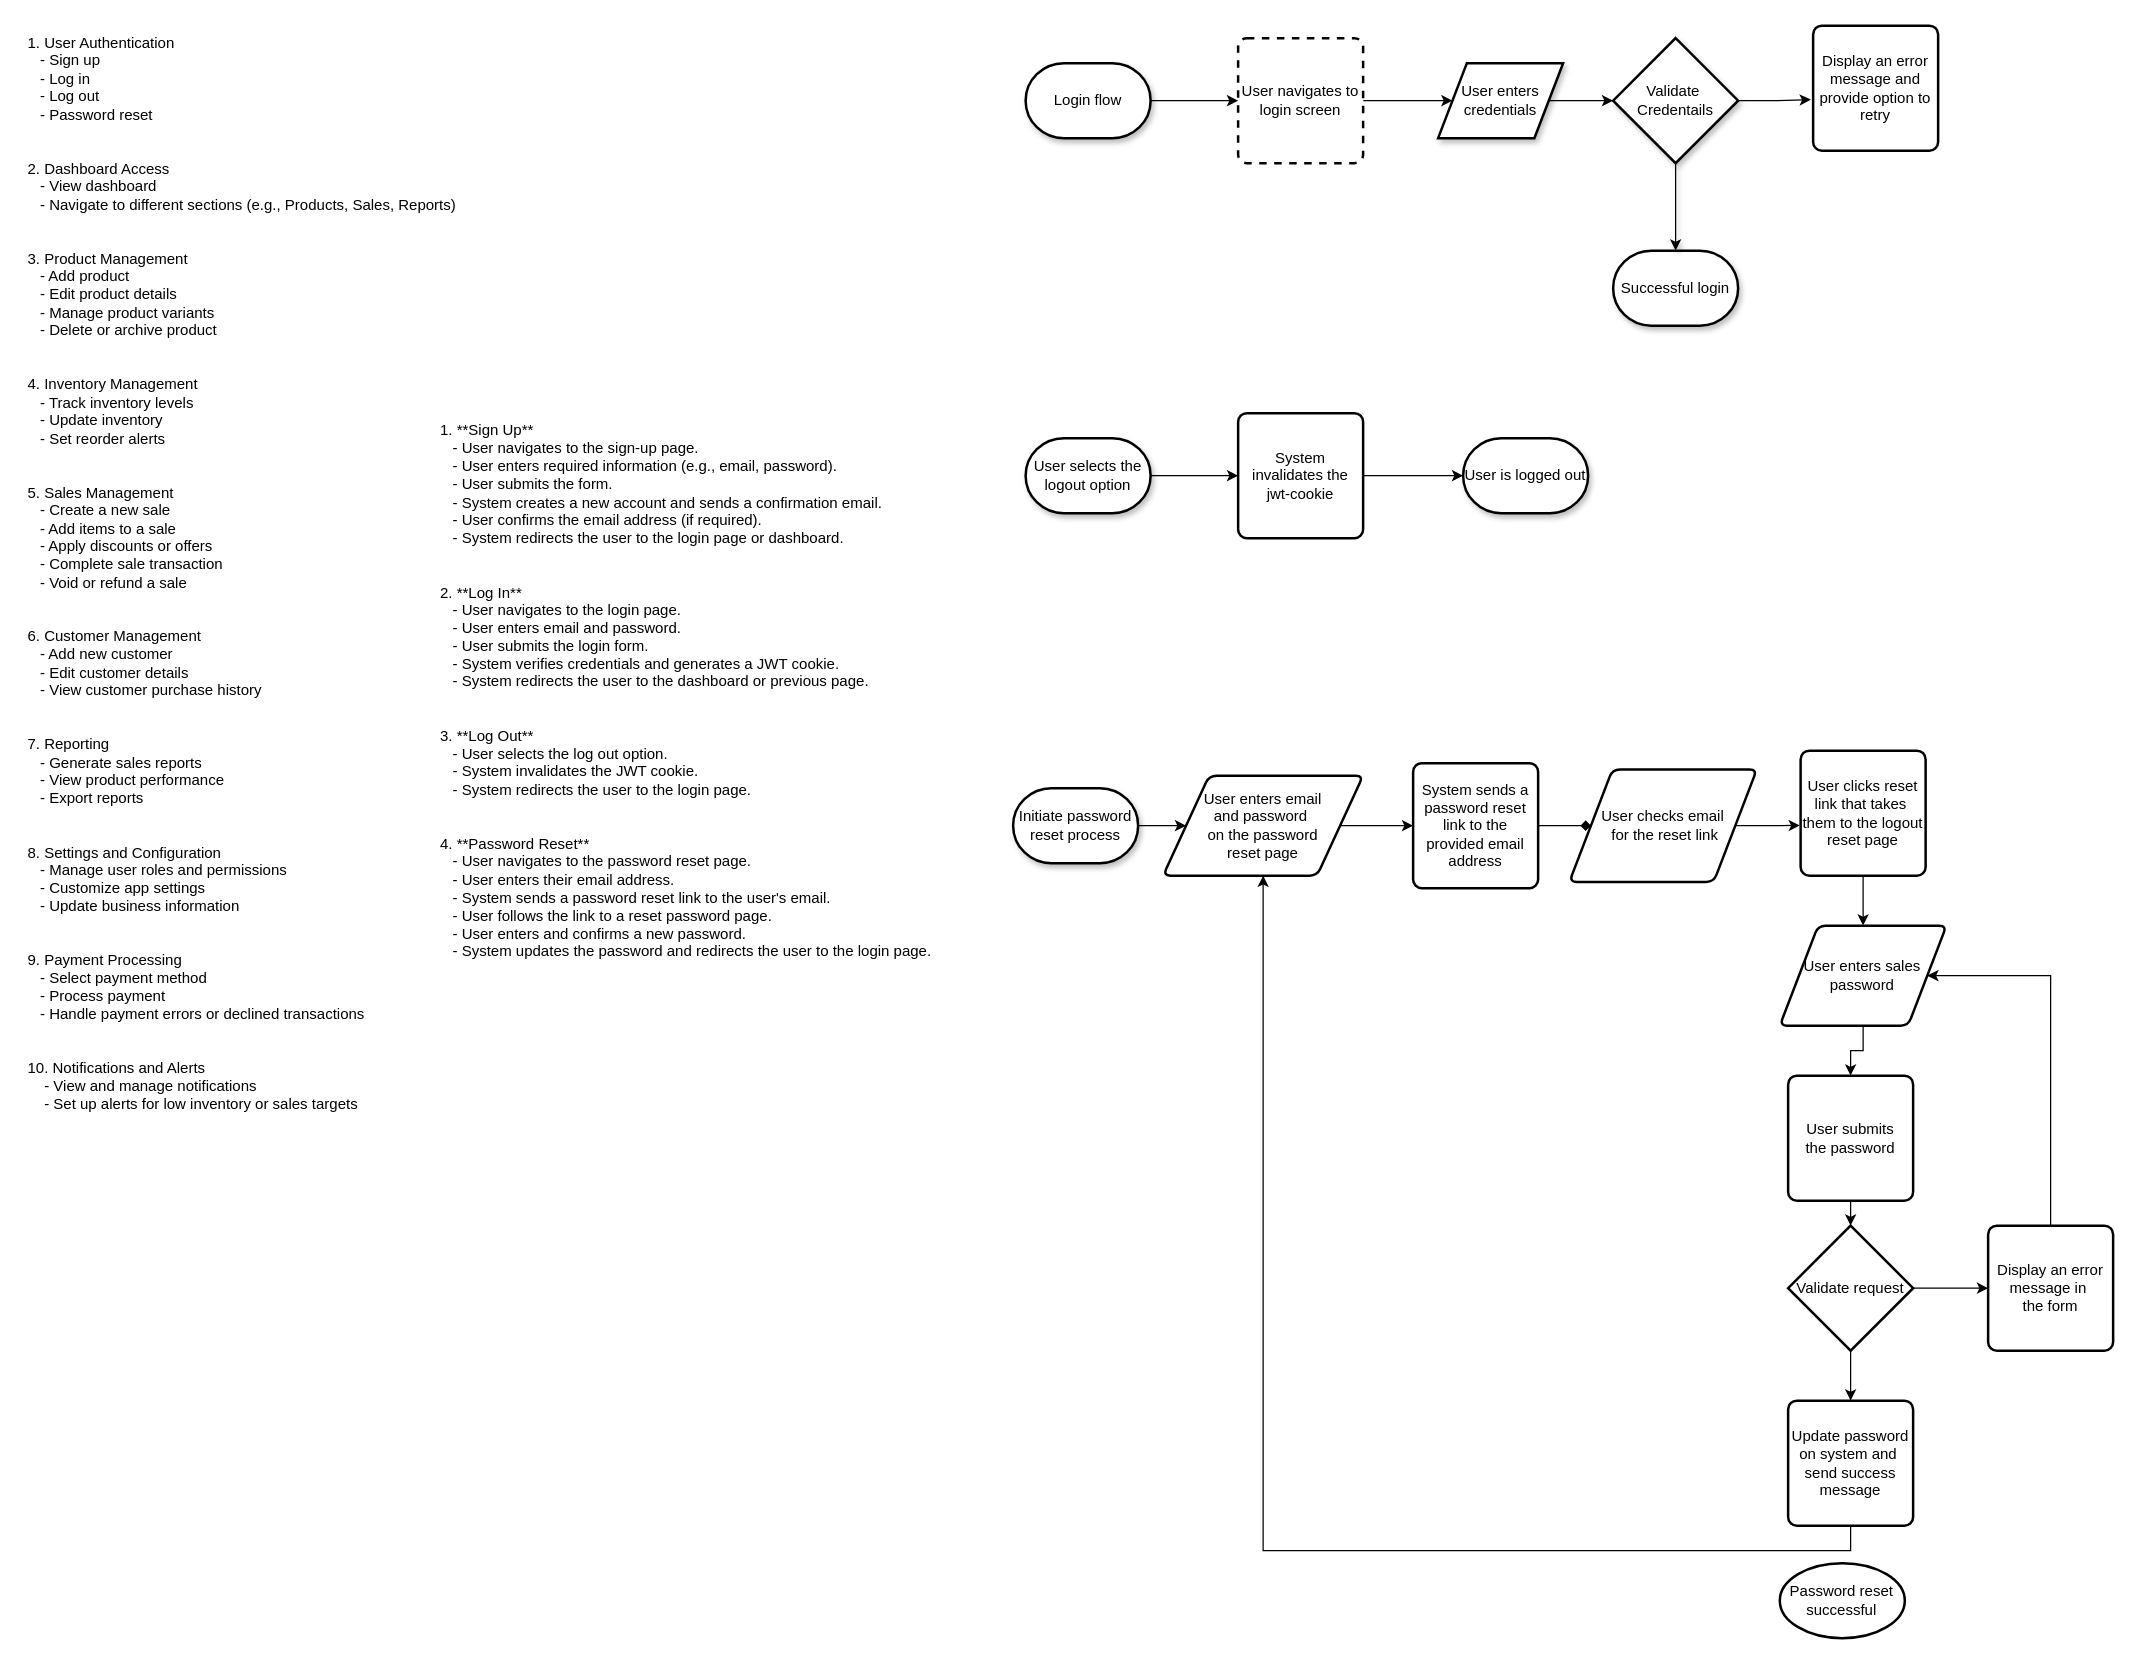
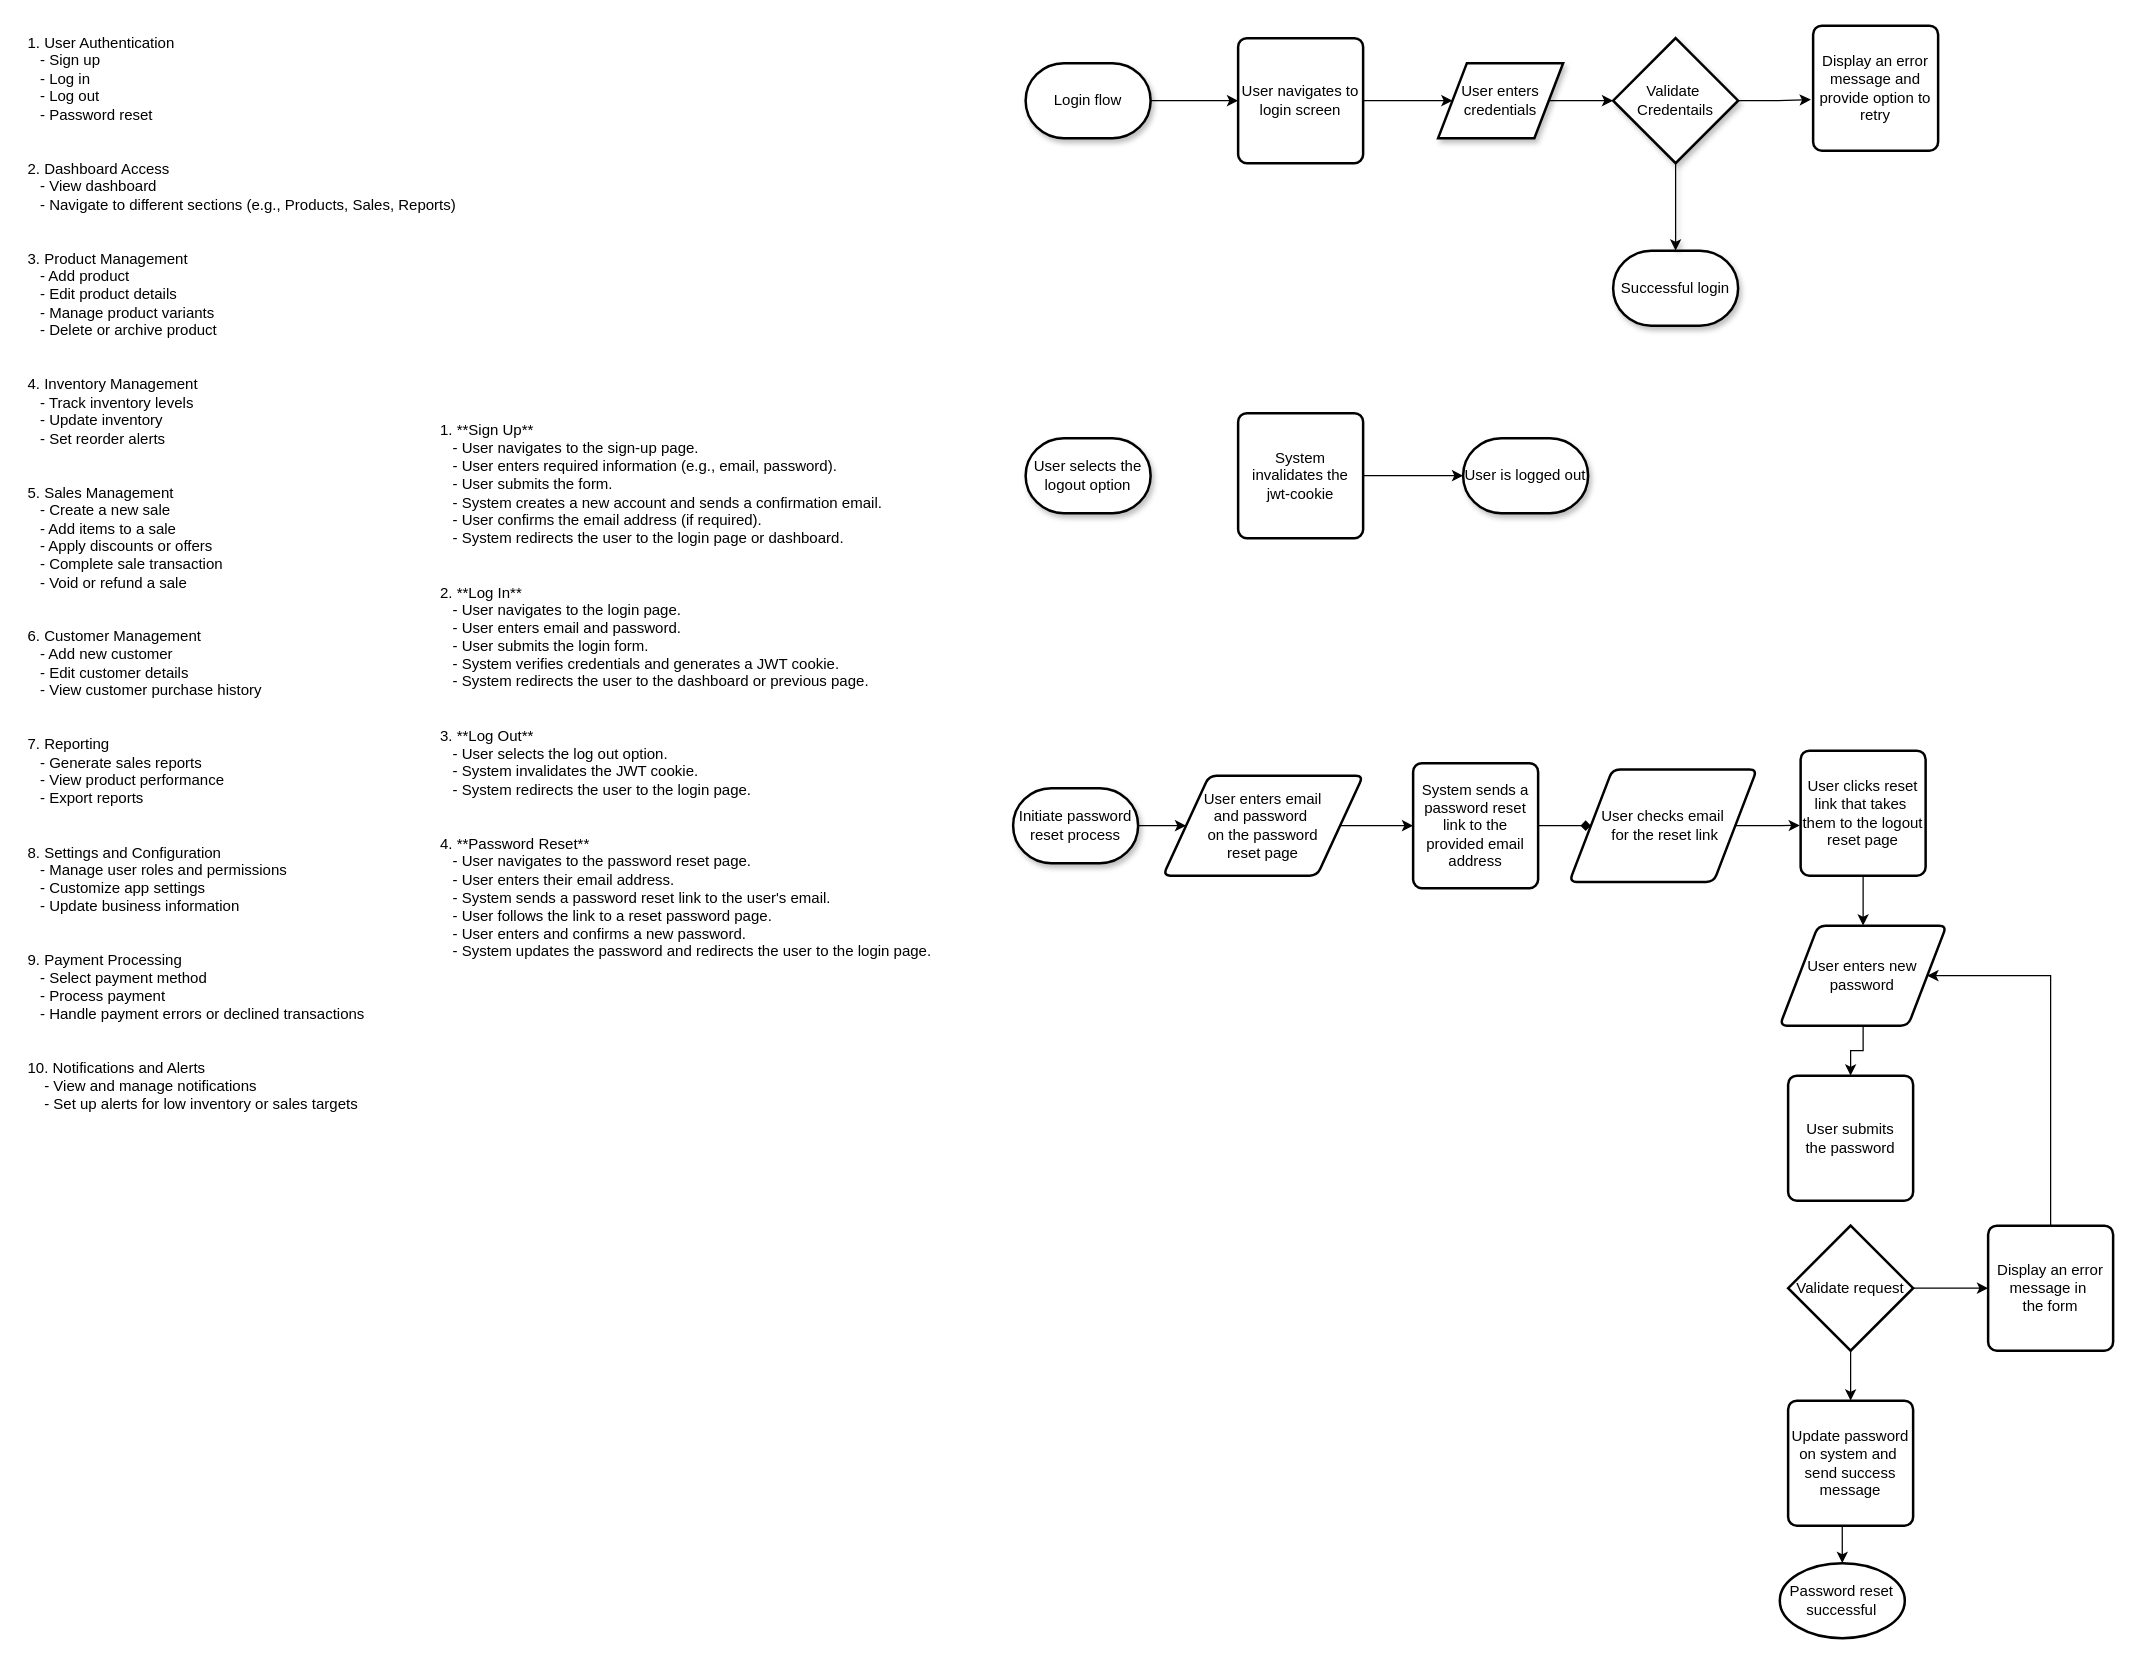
node "User navigates to login screen": style dashed -> solid
edge "User selects the logout option" -> "System invalidates the jwt-cookie": removed
node "User enters sales password": label "User enters sales password" -> "User enters new password"
edge "User submits the password" -> "Validate request": removed
edge "Update password on system and send success message" -> "User enters email and password on the password reset page": now "Update password on system and send success message" -> "Password reset successful"
